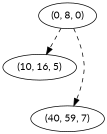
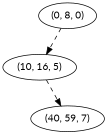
edge "(0, 8, 0)" -> "(40, 59, 7)": now "(10, 16, 5)" -> "(40, 59, 7)"
